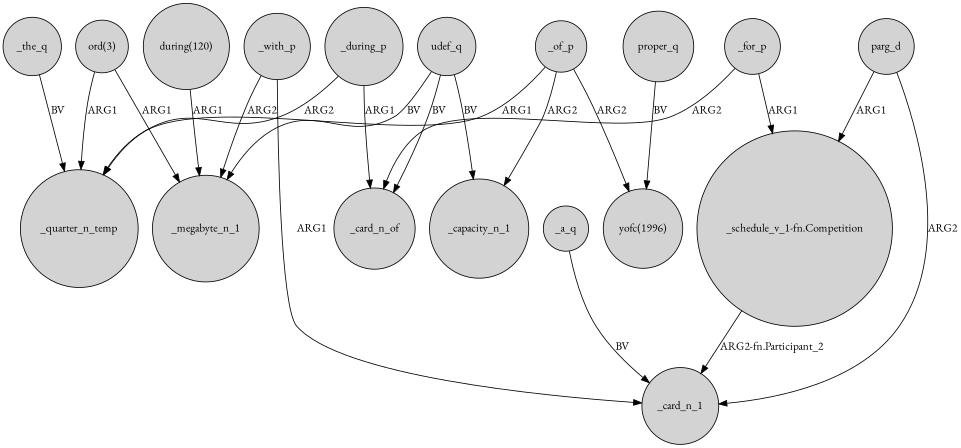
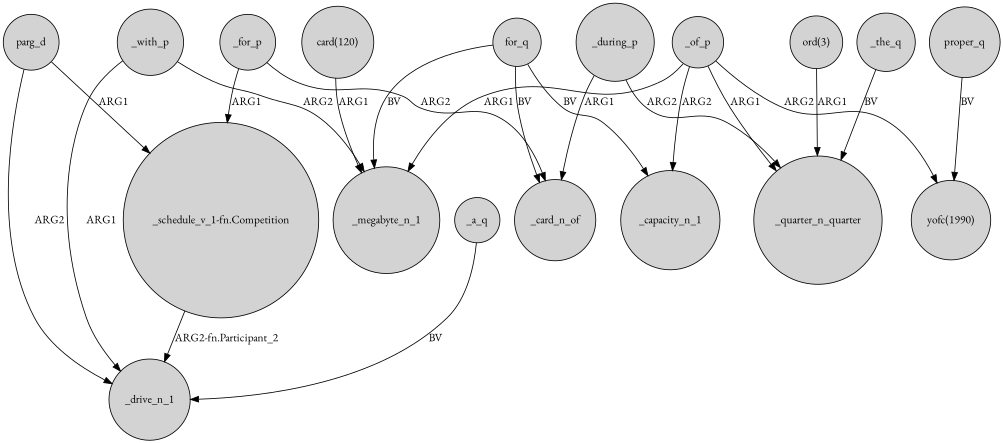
node "during(120)": label "during(120)" -> "card(120)"
node "udef_q": label "udef_q" -> "for_q"
edge "ord(3)" -> "_megabyte_n_1": now "_of_p" -> "_megabyte_n_1"
node "_quarter_n_temp": label "_quarter_n_temp" -> "_quarter_n_quarter"
node "yofc(1996)": label "yofc(1996)" -> "yofc(1990)"
node "_card_n_1": label "_card_n_1" -> "_drive_n_1"
